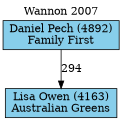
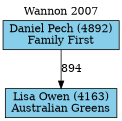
edge "Daniel Pech (4892) Family First" -> "Lisa Owen (4163) Australian Greens": label "294" -> "894"
